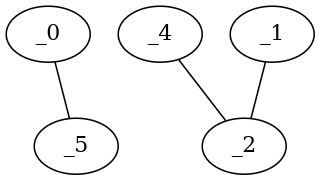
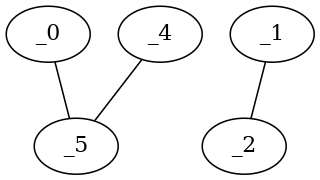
edge "_4" -- "_2": now "_4" -- "_5"
